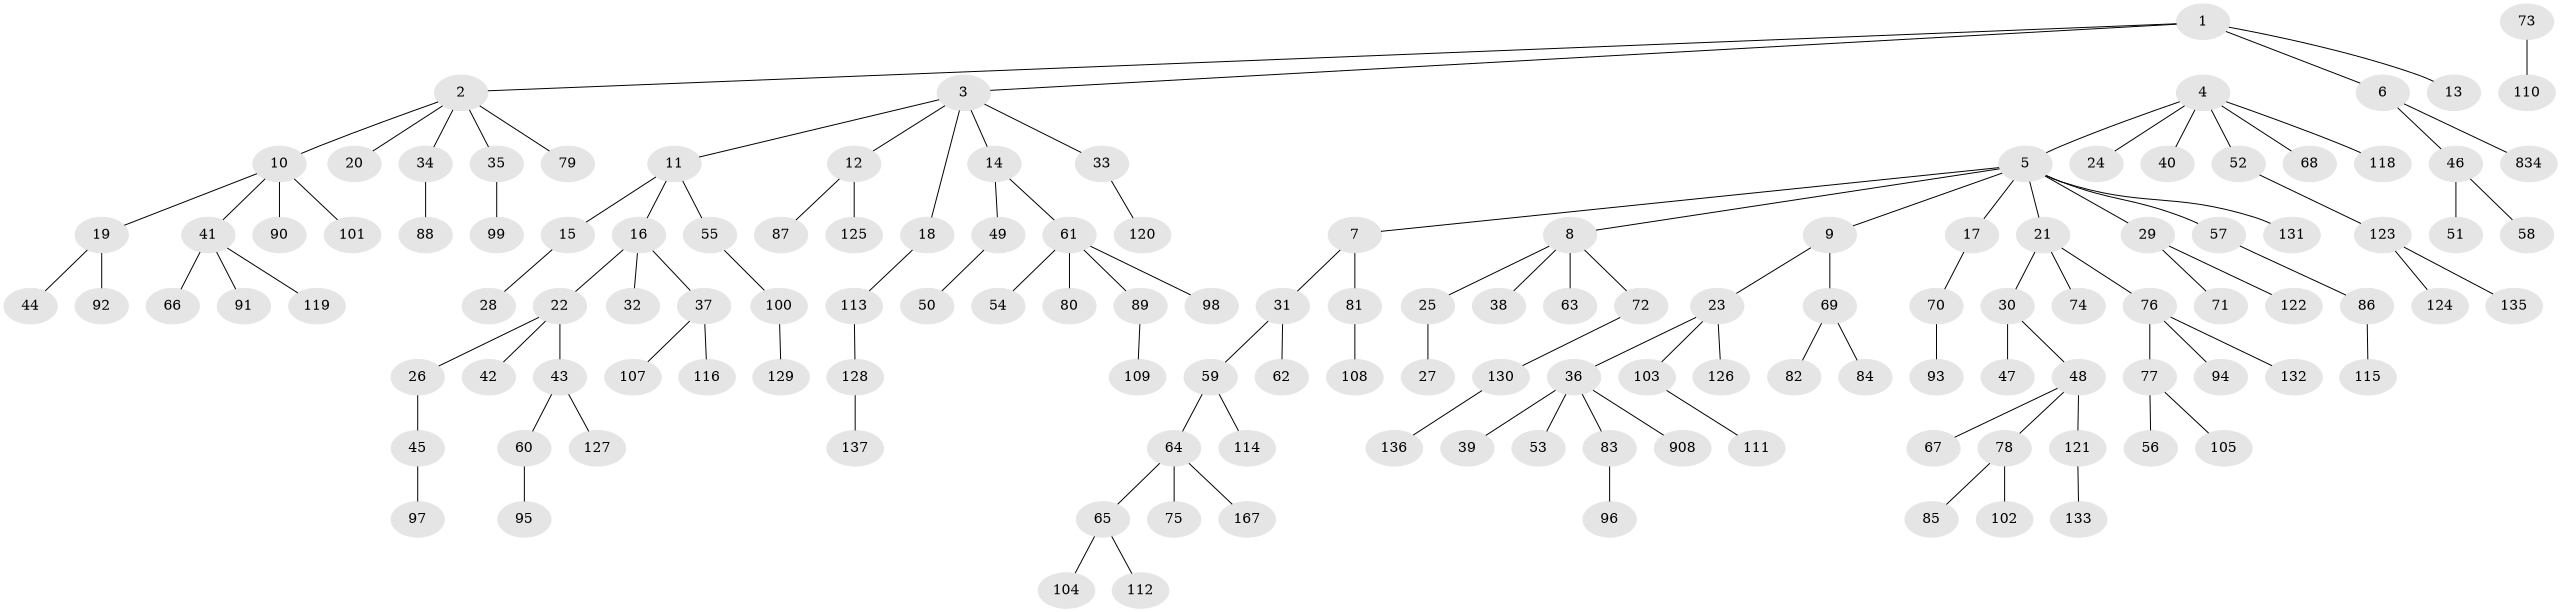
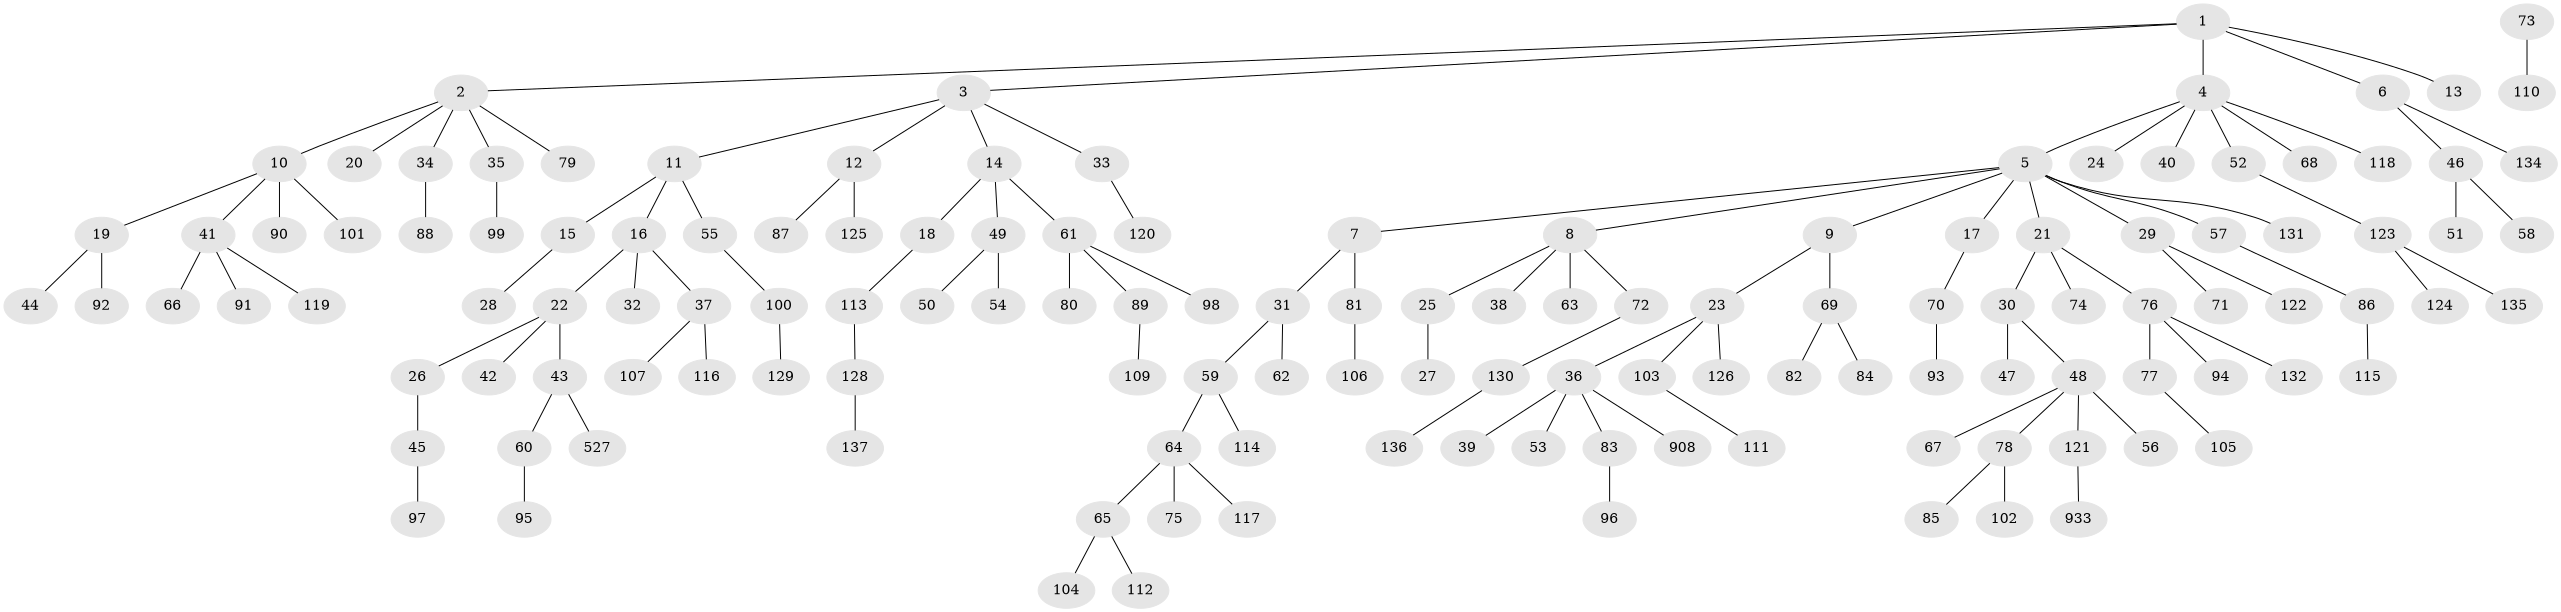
edge "1" -- "4": added
edge "3" -- "18": now "14" -- "18"
node "834": label "834" -> "134"
edge "61" -- "54": now "49" -- "54"
node "108": label "108" -> "106"
edge "77" -- "56": now "48" -- "56"
node "127": label "127" -> "527"
node "167": label "167" -> "117"
node "133": label "133" -> "933"
